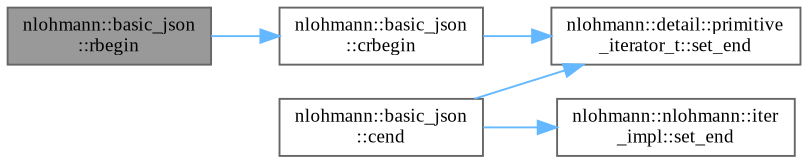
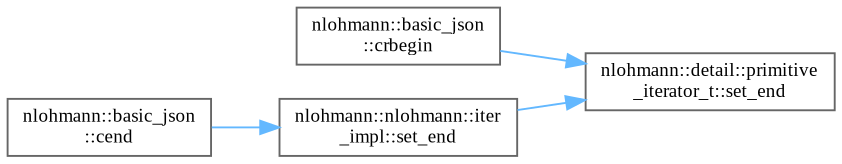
node "nlohmann::basic_json ::rbegin": removed
edge "nlohmann::basic_json ::cend" -> "nlohmann::detail::primitive _iterator_t::set_end": now "nlohmann::nlohmann::iter _impl::set_end" -> "nlohmann::detail::primitive _iterator_t::set_end"
